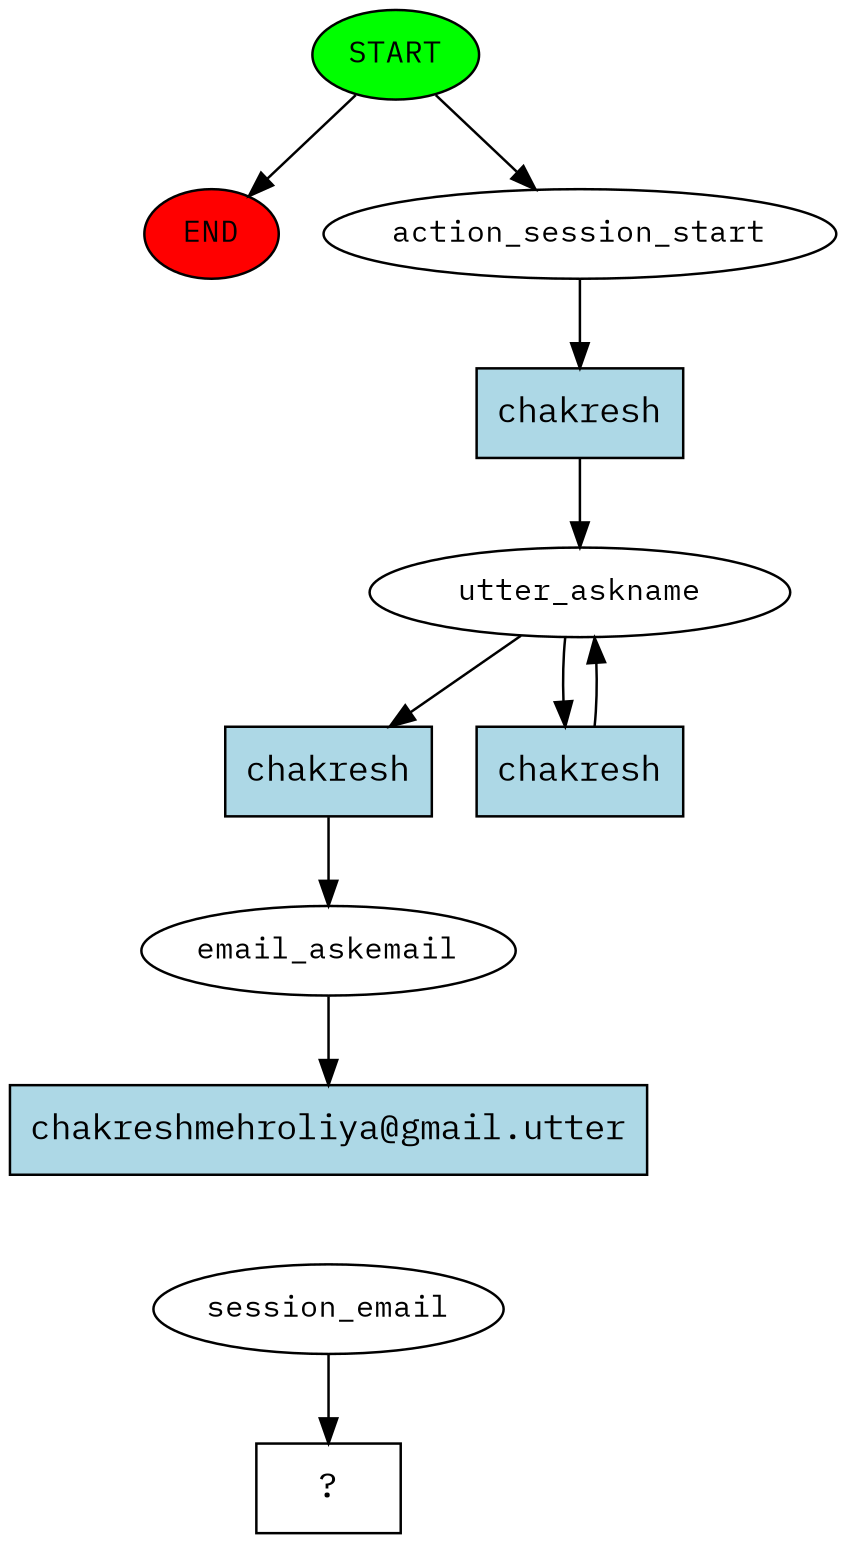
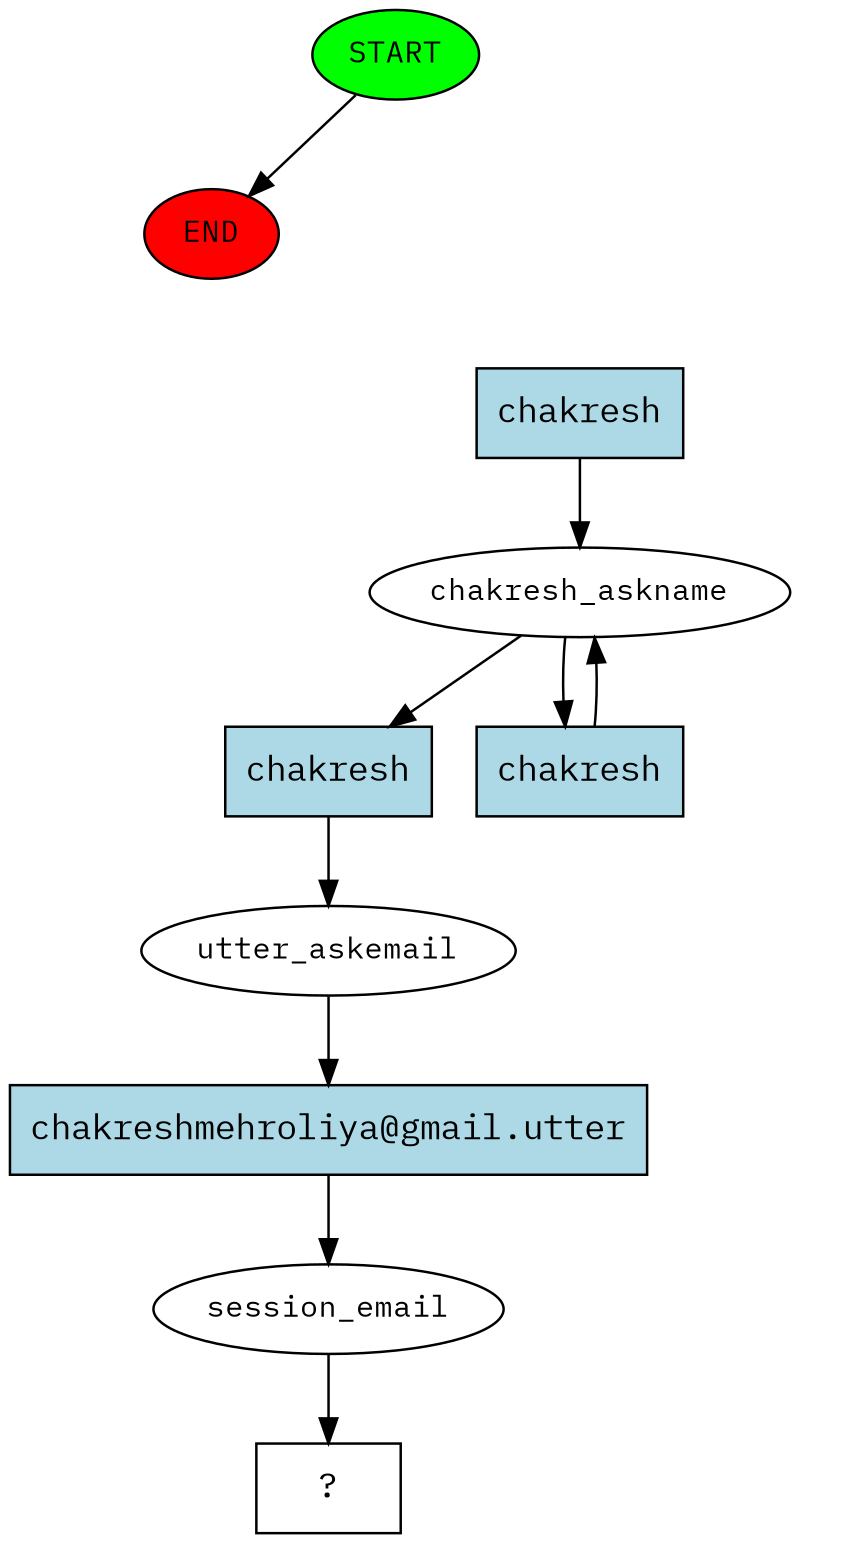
node "action_session_start": removed
node "utter_askname": label "utter_askname" -> "chakresh_askname"
node "email_askemail": label "email_askemail" -> "utter_askemail"
edge "chakreshmehroliya@gmail.utter" -> "session_email": added
